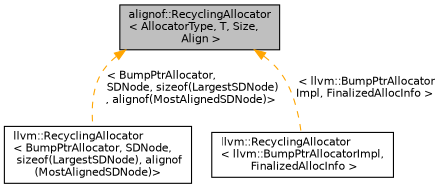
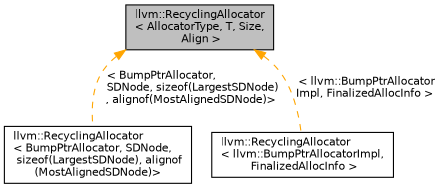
node "alignof::RecyclingAllocator < AllocatorType, T, Size, Align >": label "alignof::RecyclingAllocator < AllocatorType, T, Size, Align >" -> "llvm::RecyclingAllocator < AllocatorType, T, Size, Align >"
